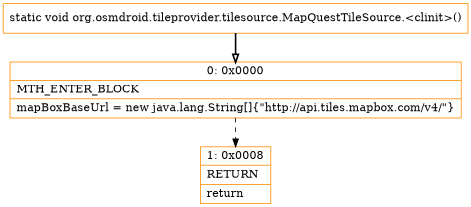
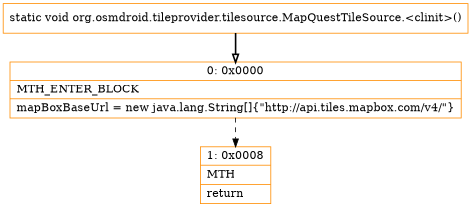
node "1: 0x0008": text "RETURN" -> "MTH"
